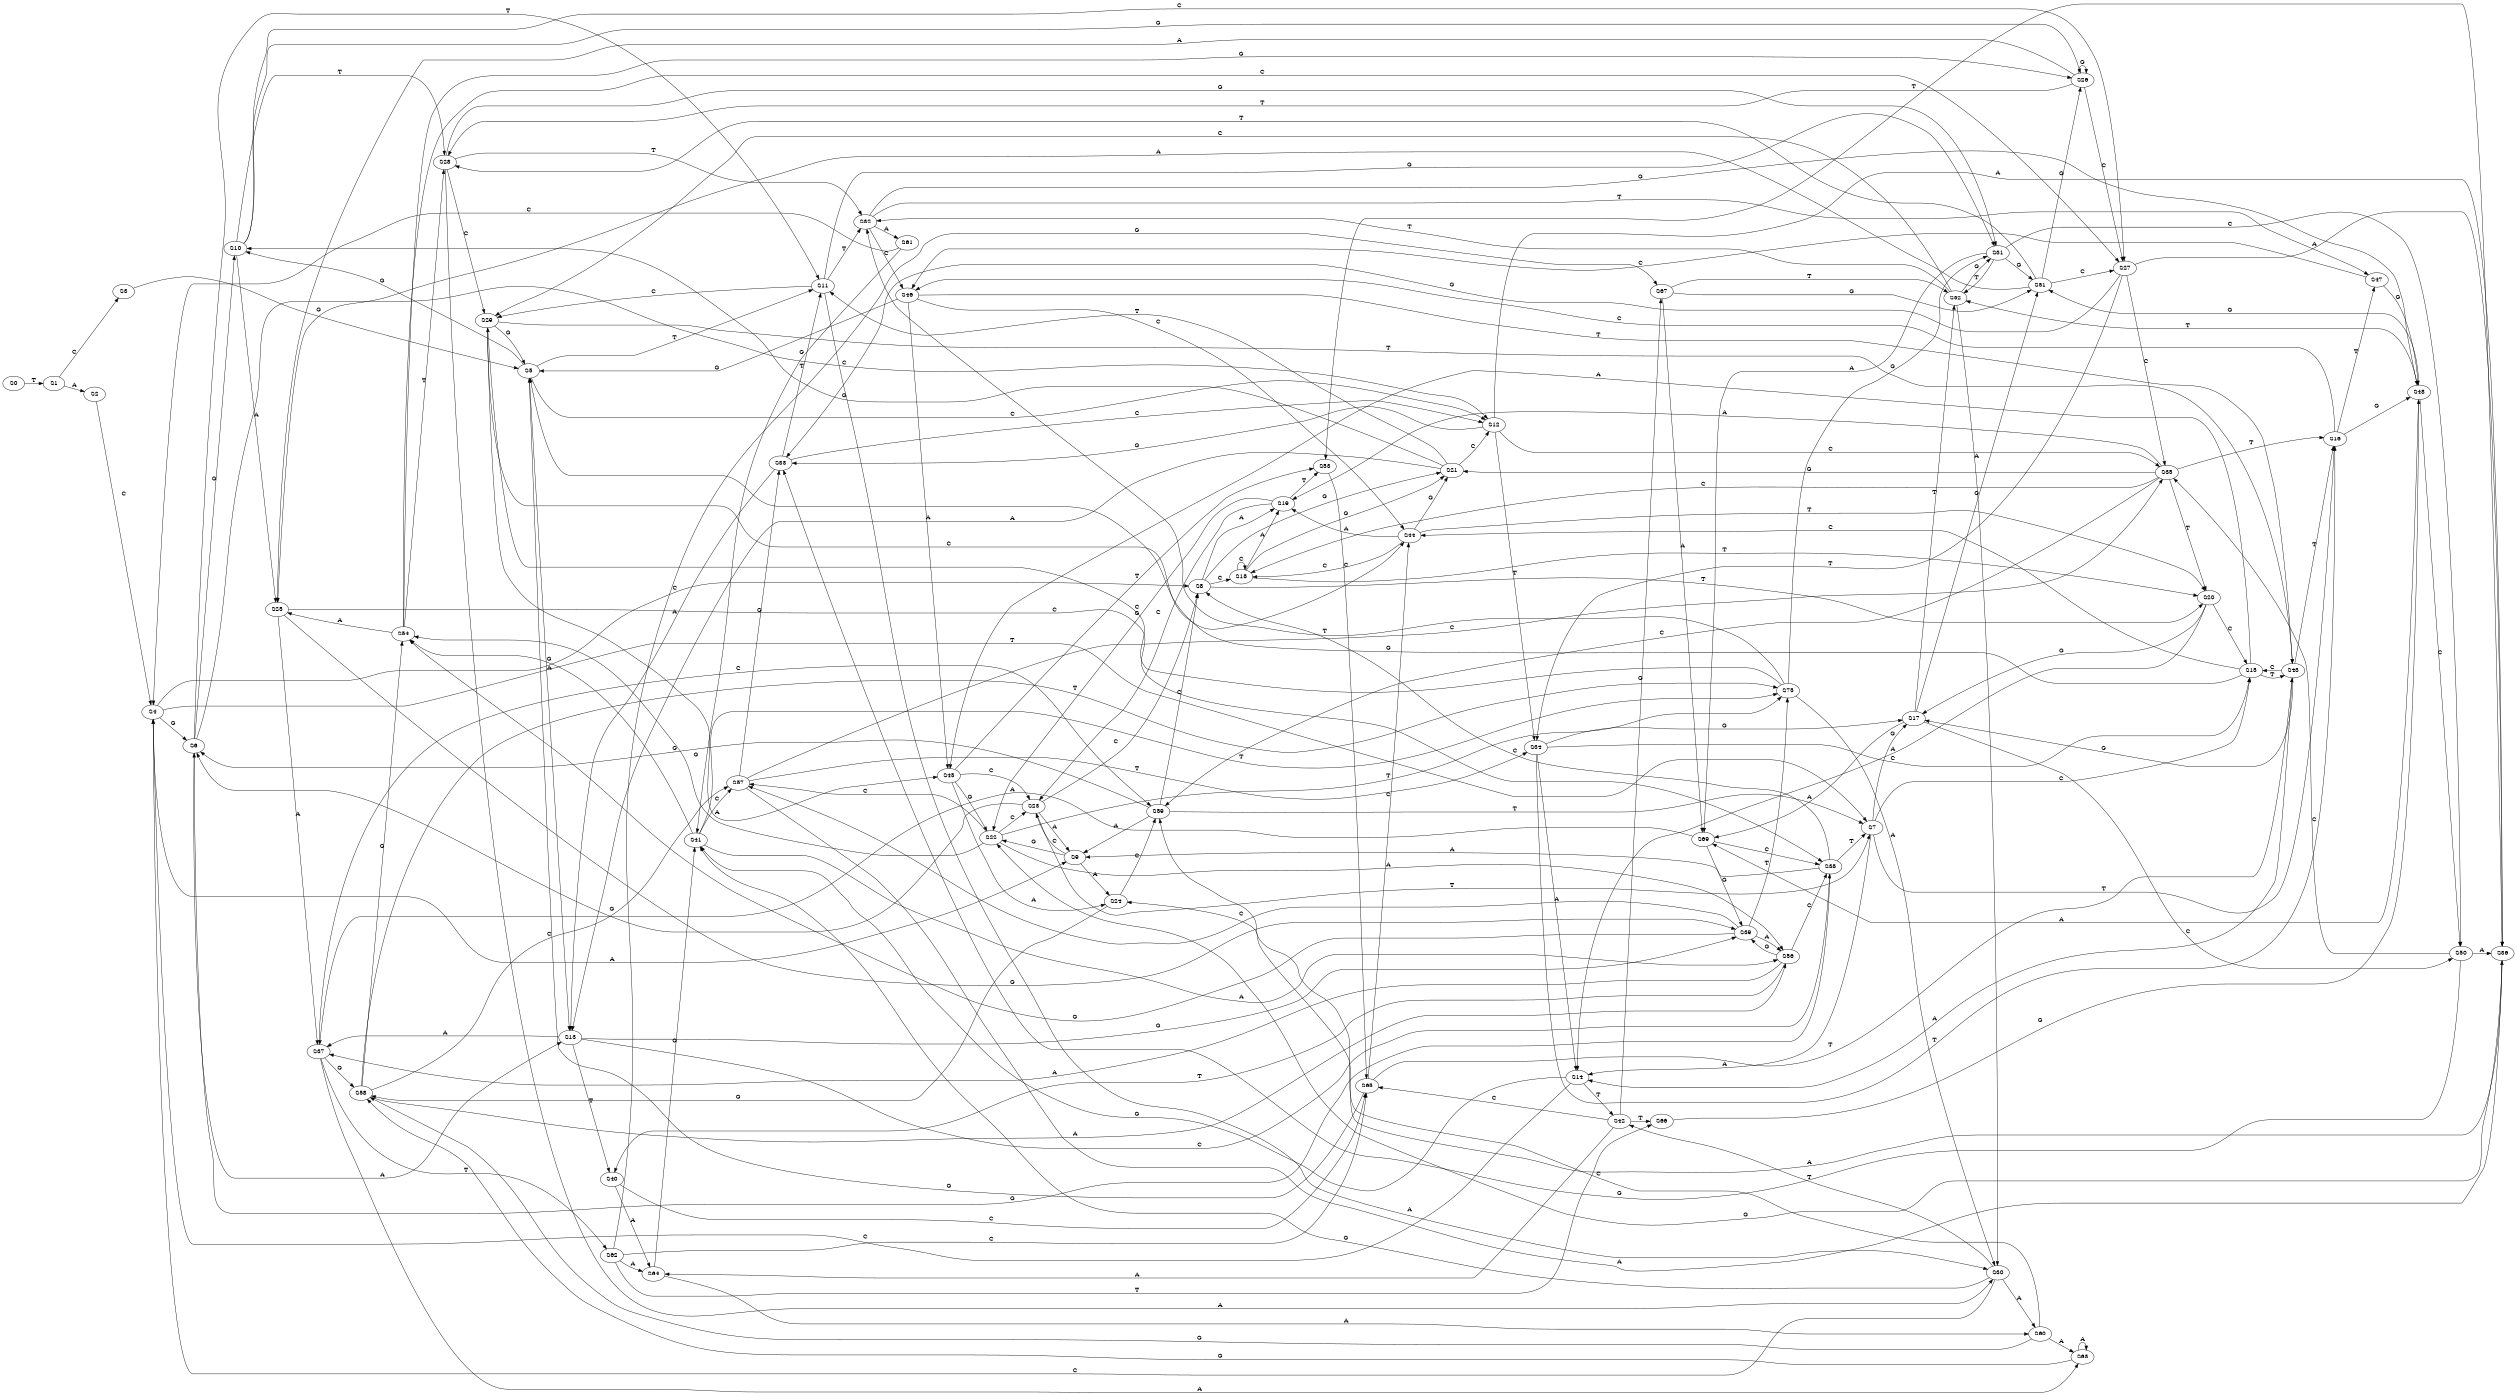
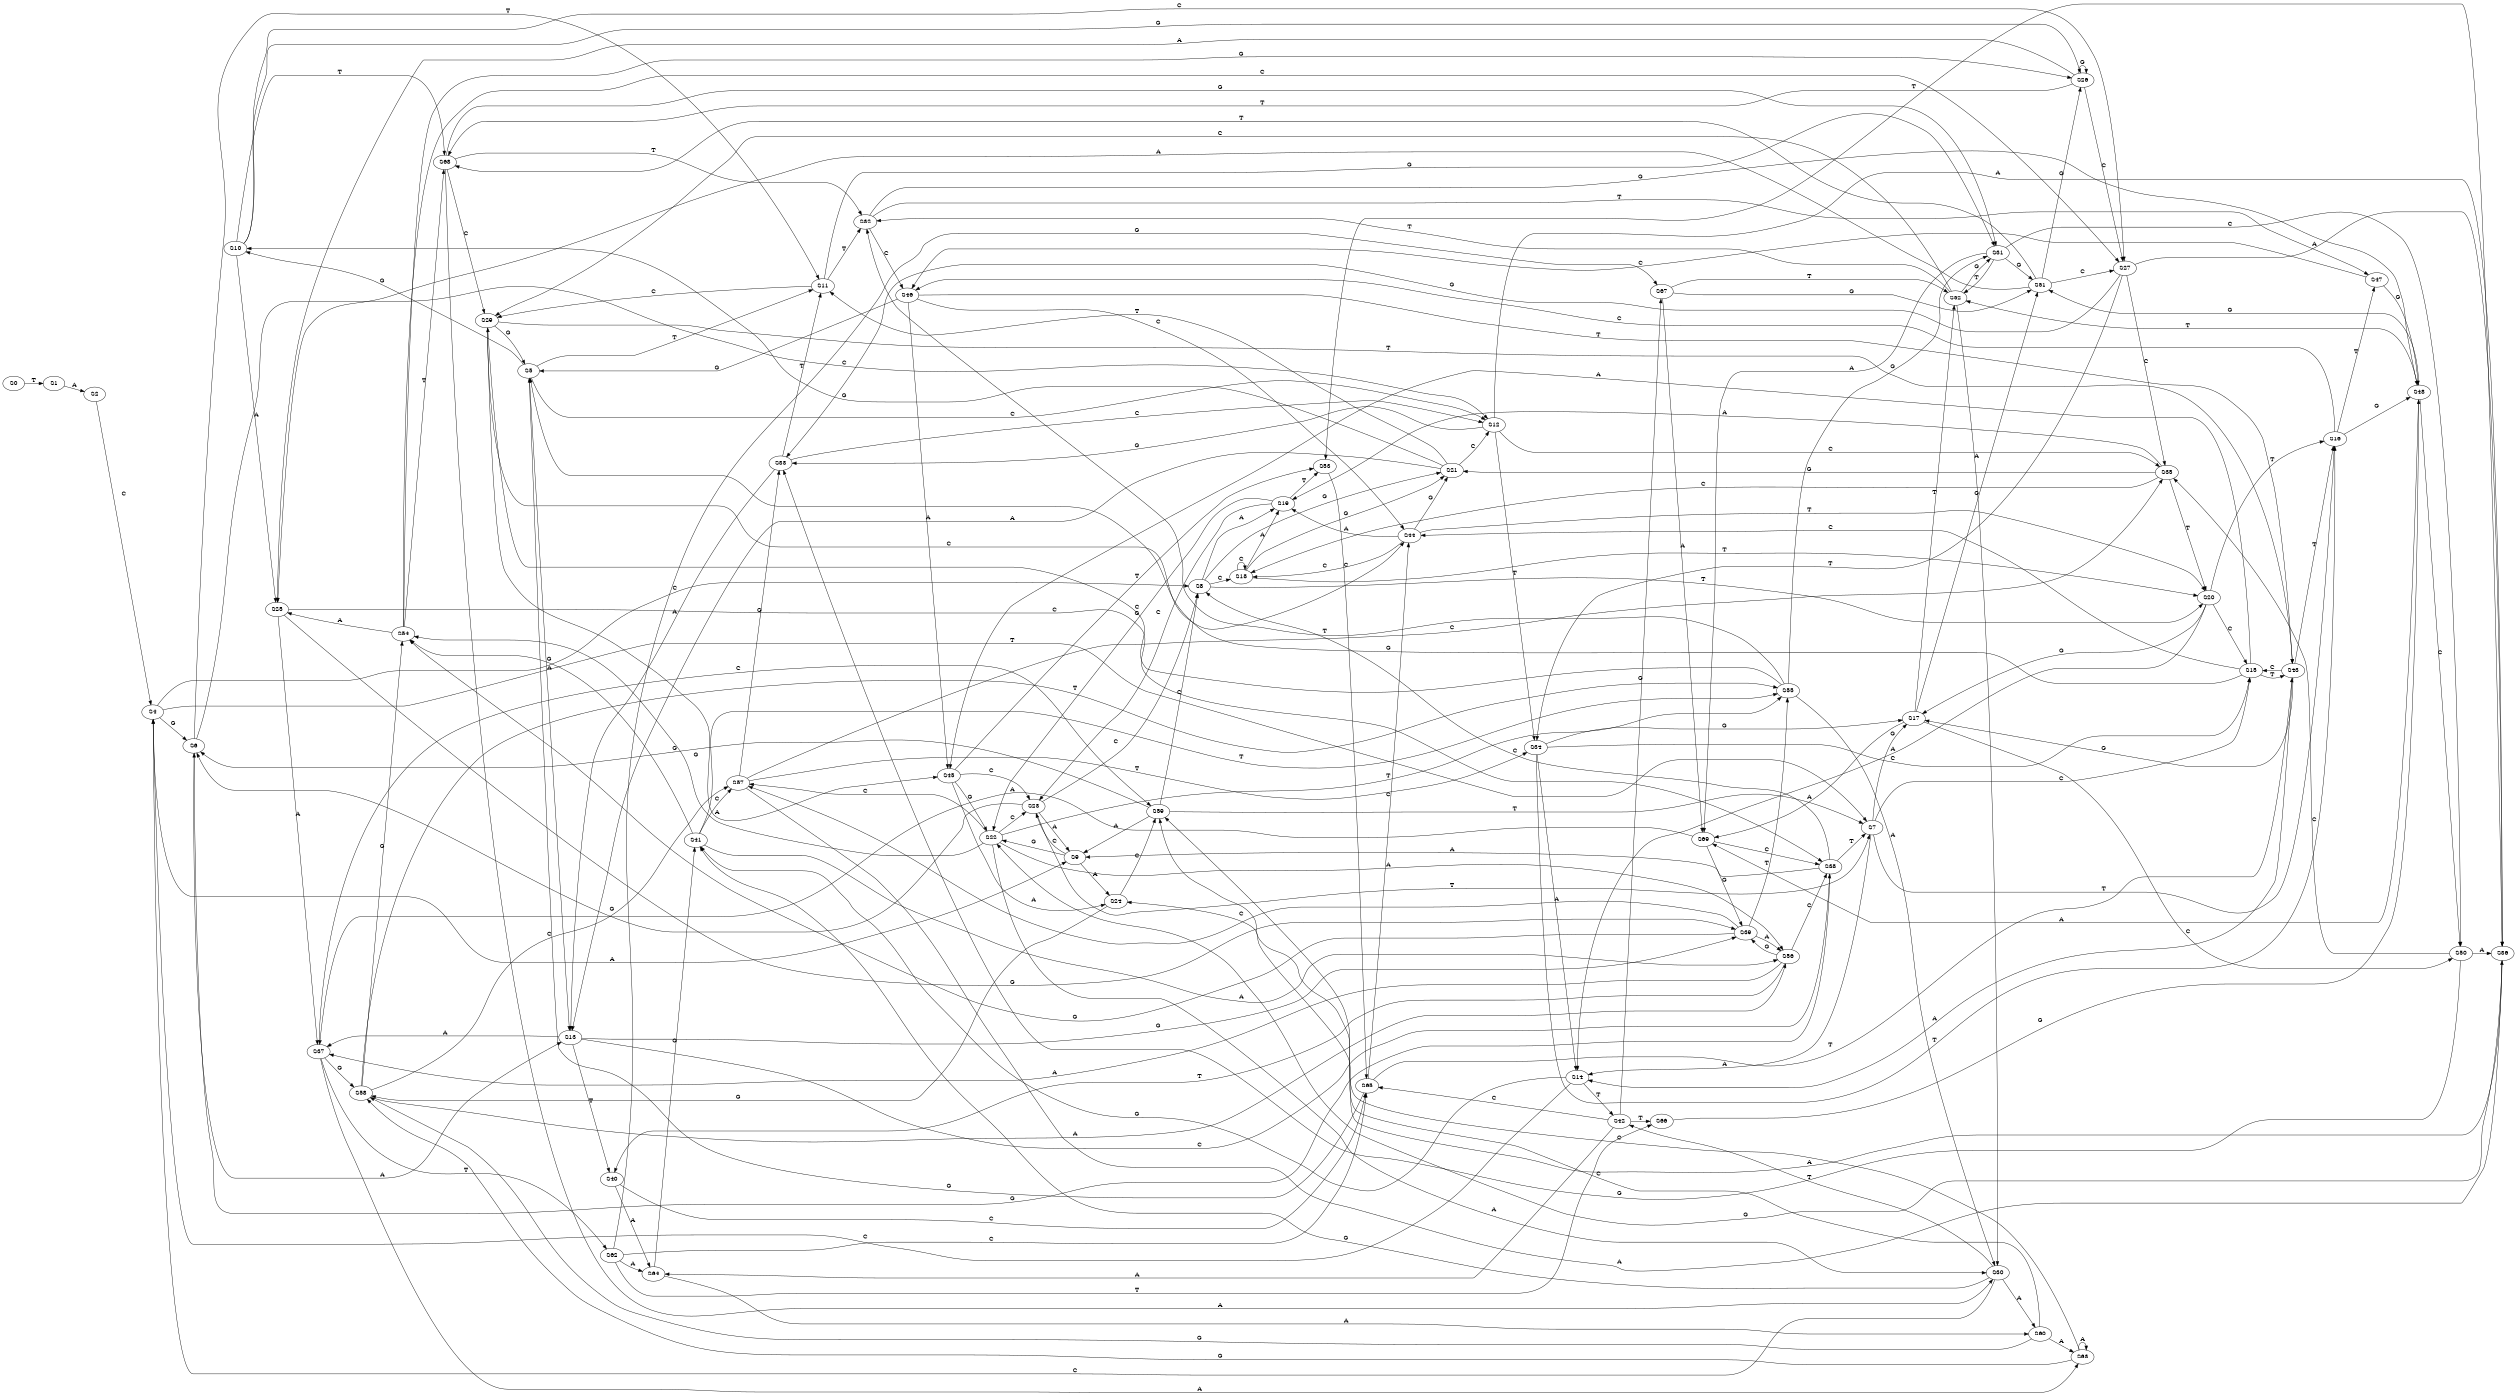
node "S28": label "S28" -> "S68"
node "S61": removed
node "S3": removed
edge "S35" -> "S16": now "S20" -> "S16"
edge "S6" -> "S10": removed, label "G"
edge "S35" -> "S59": now "S63" -> "S59"
node "S75": label "S75" -> "S55"
edge "S11" -> "S30": now "S22" -> "S30"
